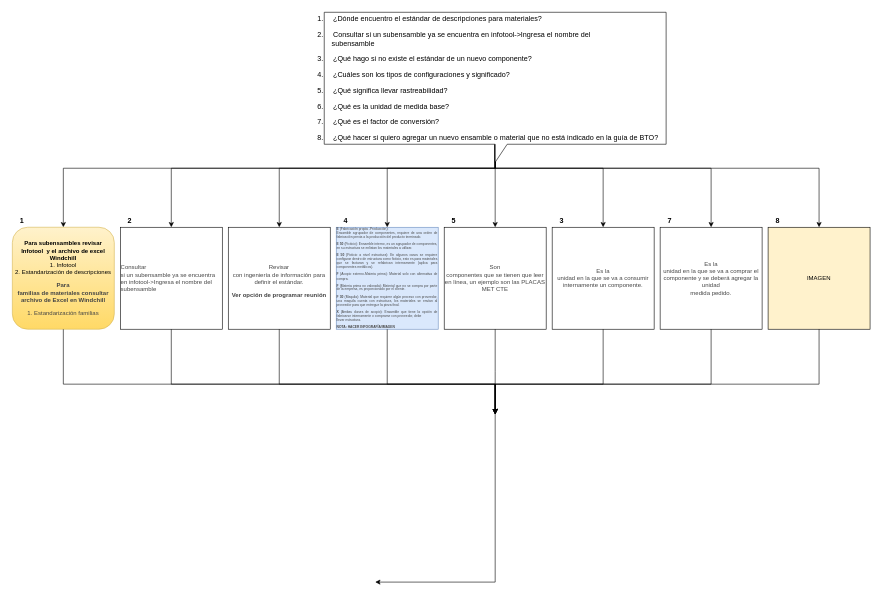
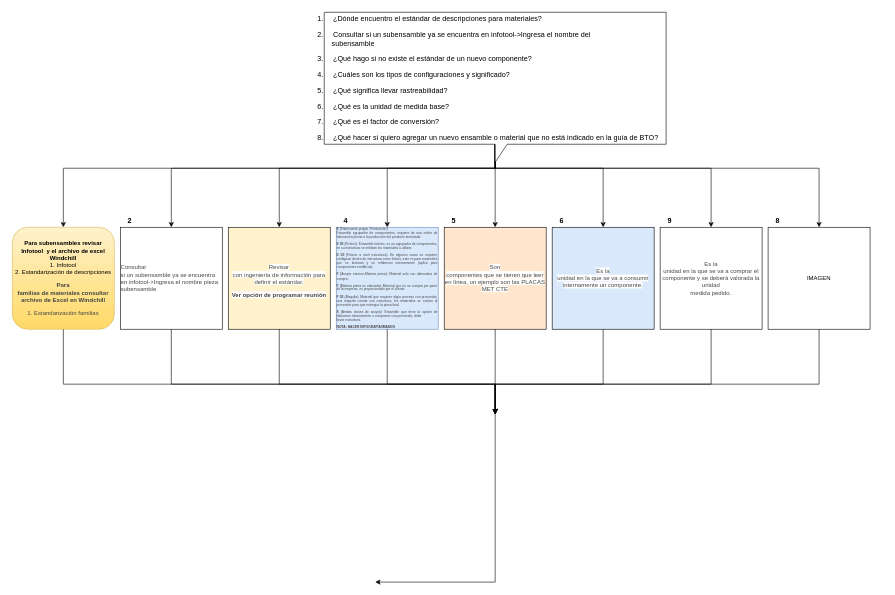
node "1": removed
node "3": label "3" -> "6"
node "7": label "7" -> "9"
node "Consultar si un subensamble ya se encuentra en infotool->Ingresa el nombre del subensamble": label "Consultar si un subensamble ya se encuentra en infotool->Ingresa el nombre del subensamble" -> "Consultar si un subensamble ya se encuentra en infotool->Ingresa el nombre pieza subensamble"
node "Revisar con ingeniería de información para definir el estándar. Ver opción de programar reunión": fillcolor #ffffff -> #fff2cc
node "Son componentes que se tienen que leer en línea, un ejemplo son las PLACAS MET CTE": fillcolor #ffffff -> #ffe6cc
node "Es la unidad en la que se va a consumir internamente un componente.": fillcolor #ffffff -> #dae8fc
node "Es la unidad en la que se va a comprar el componente y se deberá agregar la unidad medida pedido.": label "Es la unidad en la que se va a comprar el componente y se deberá agregar la unidad medida pedido." -> "Es la unidad en la que se va a comprar el componente y se deberá valorada la unidad medida pedido."
node "IMAGEN": fillcolor #fff2cc -> #ffffff
